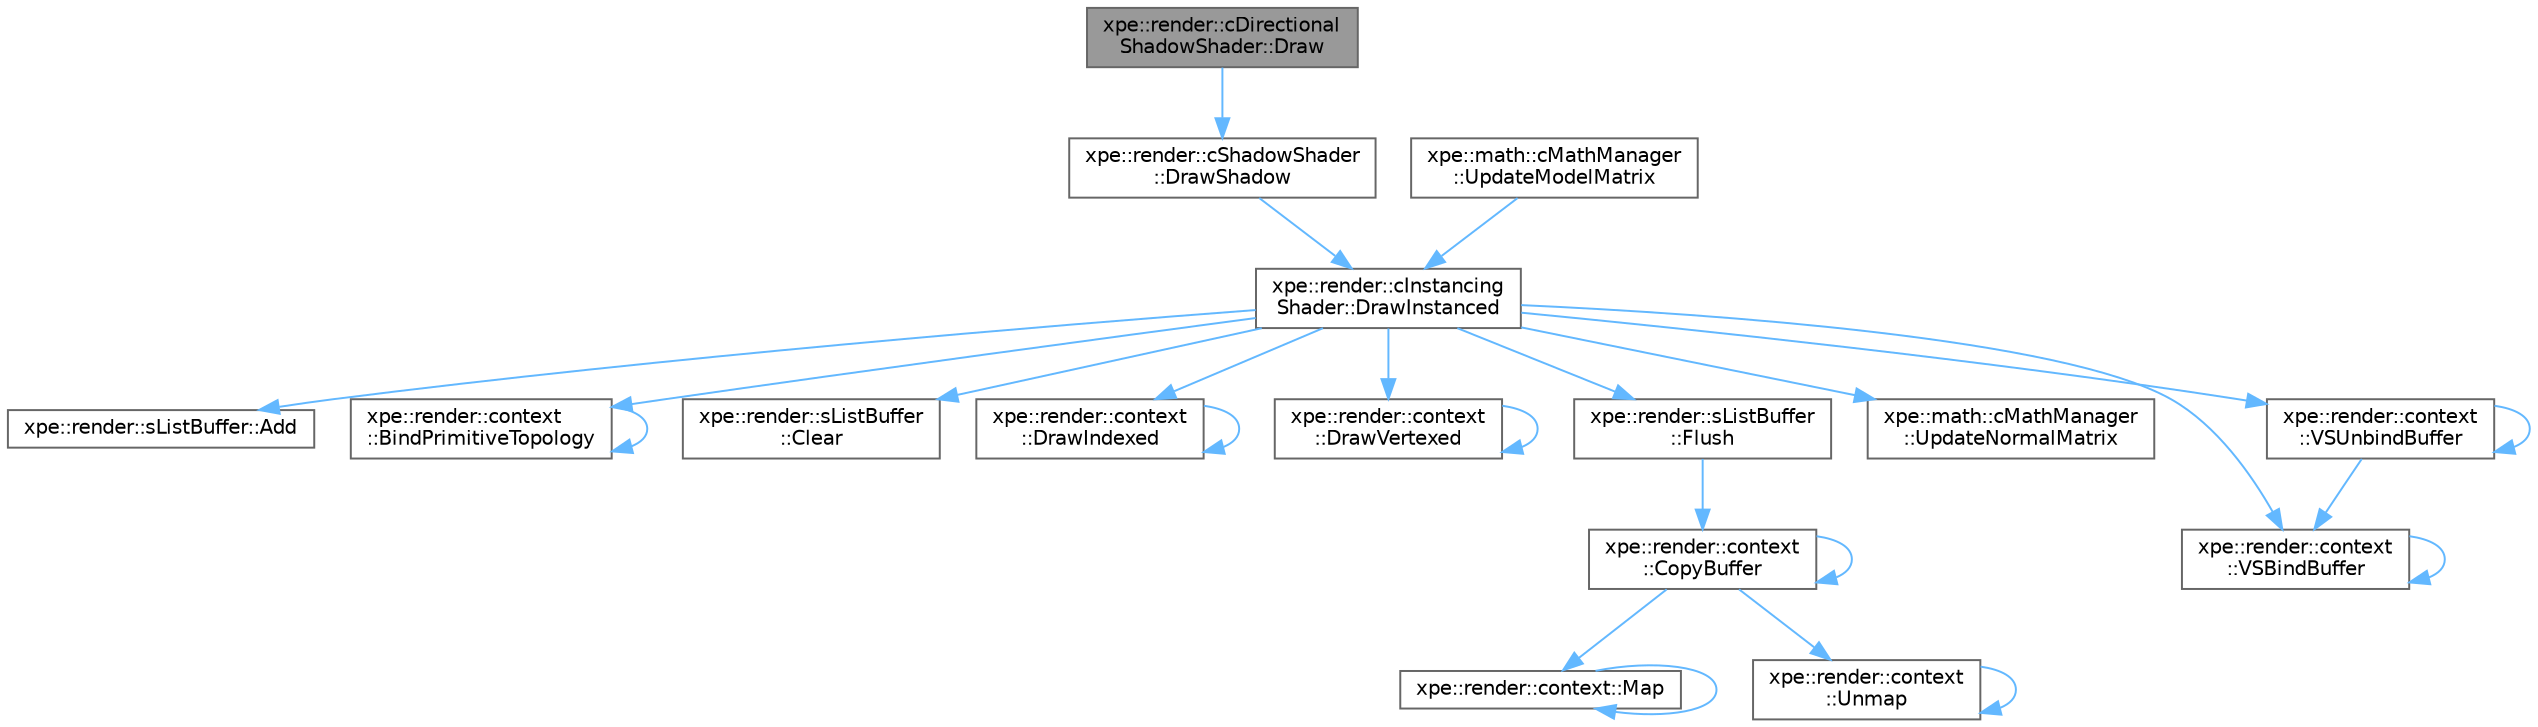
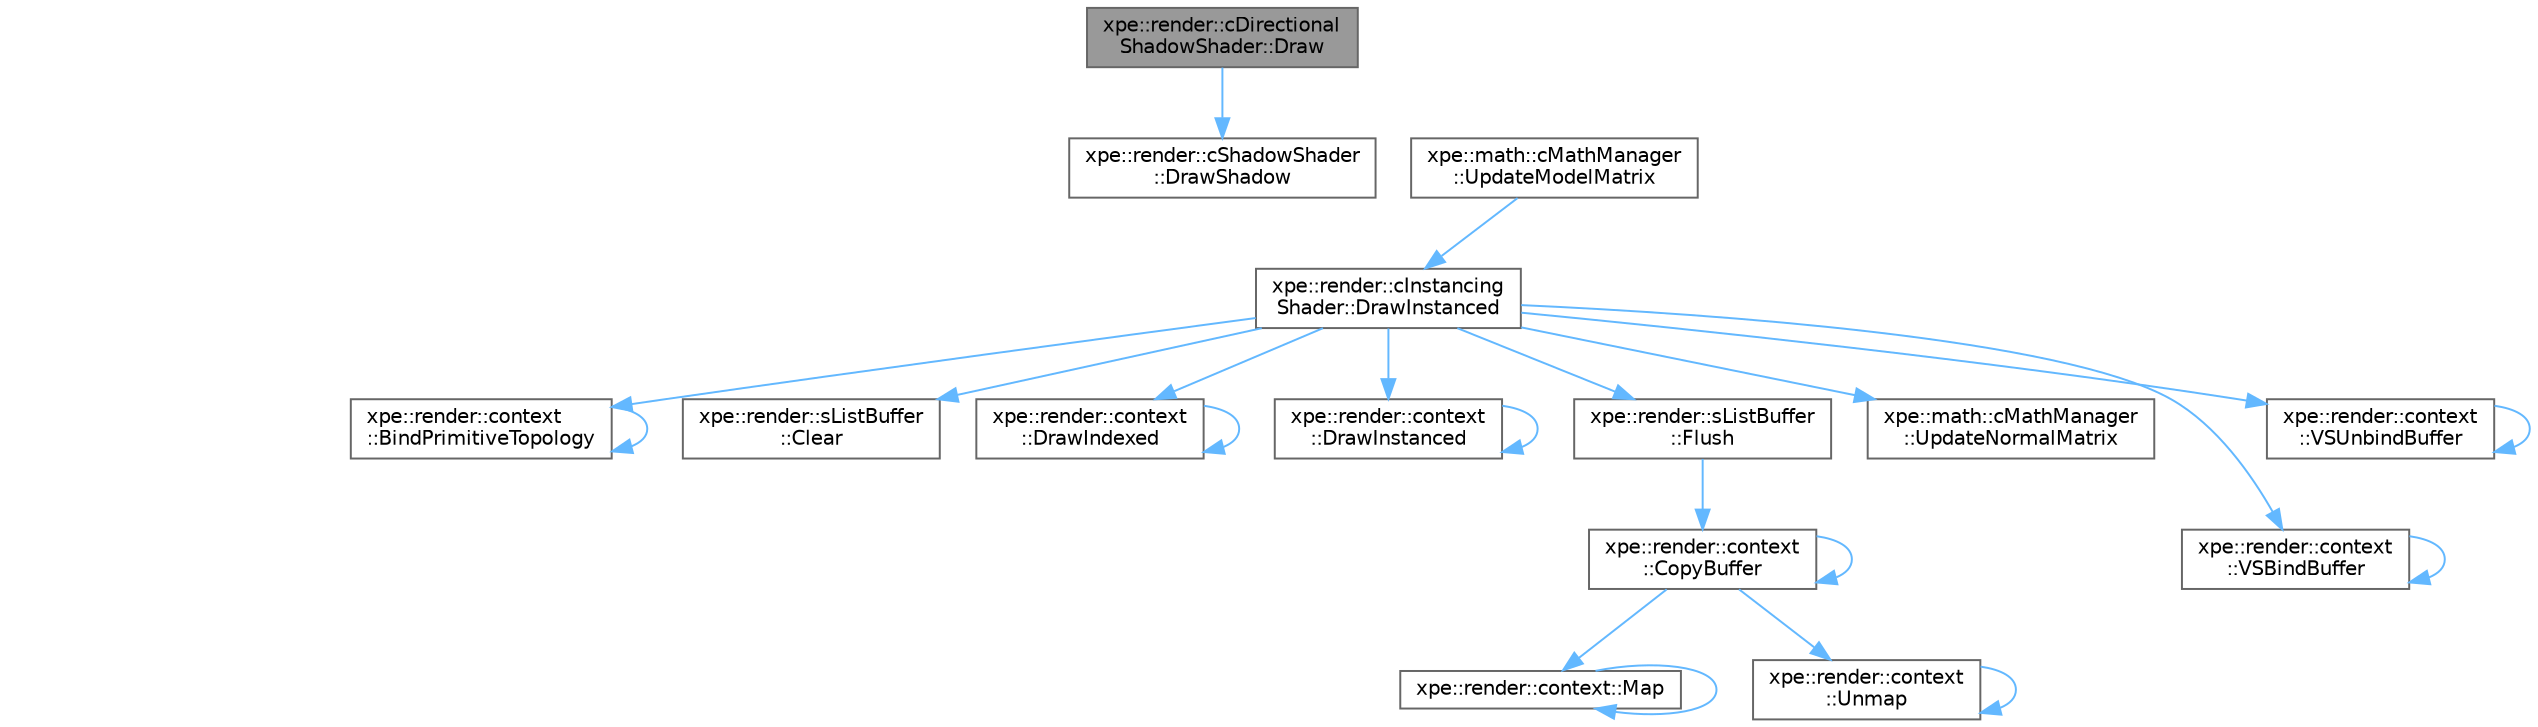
edge "xpe::render::cShadowShader ::DrawShadow" -> "xpe::render::cInstancing Shader::DrawInstanced": removed
node "xpe::render::sListBuffer::Add": removed
node "xpe::render::context ::DrawVertexed": label "xpe::render::context ::DrawVertexed" -> "xpe::render::context ::DrawInstanced"
edge "xpe::render::context ::VSUnbindBuffer" -> "xpe::render::context ::VSBindBuffer": removed
